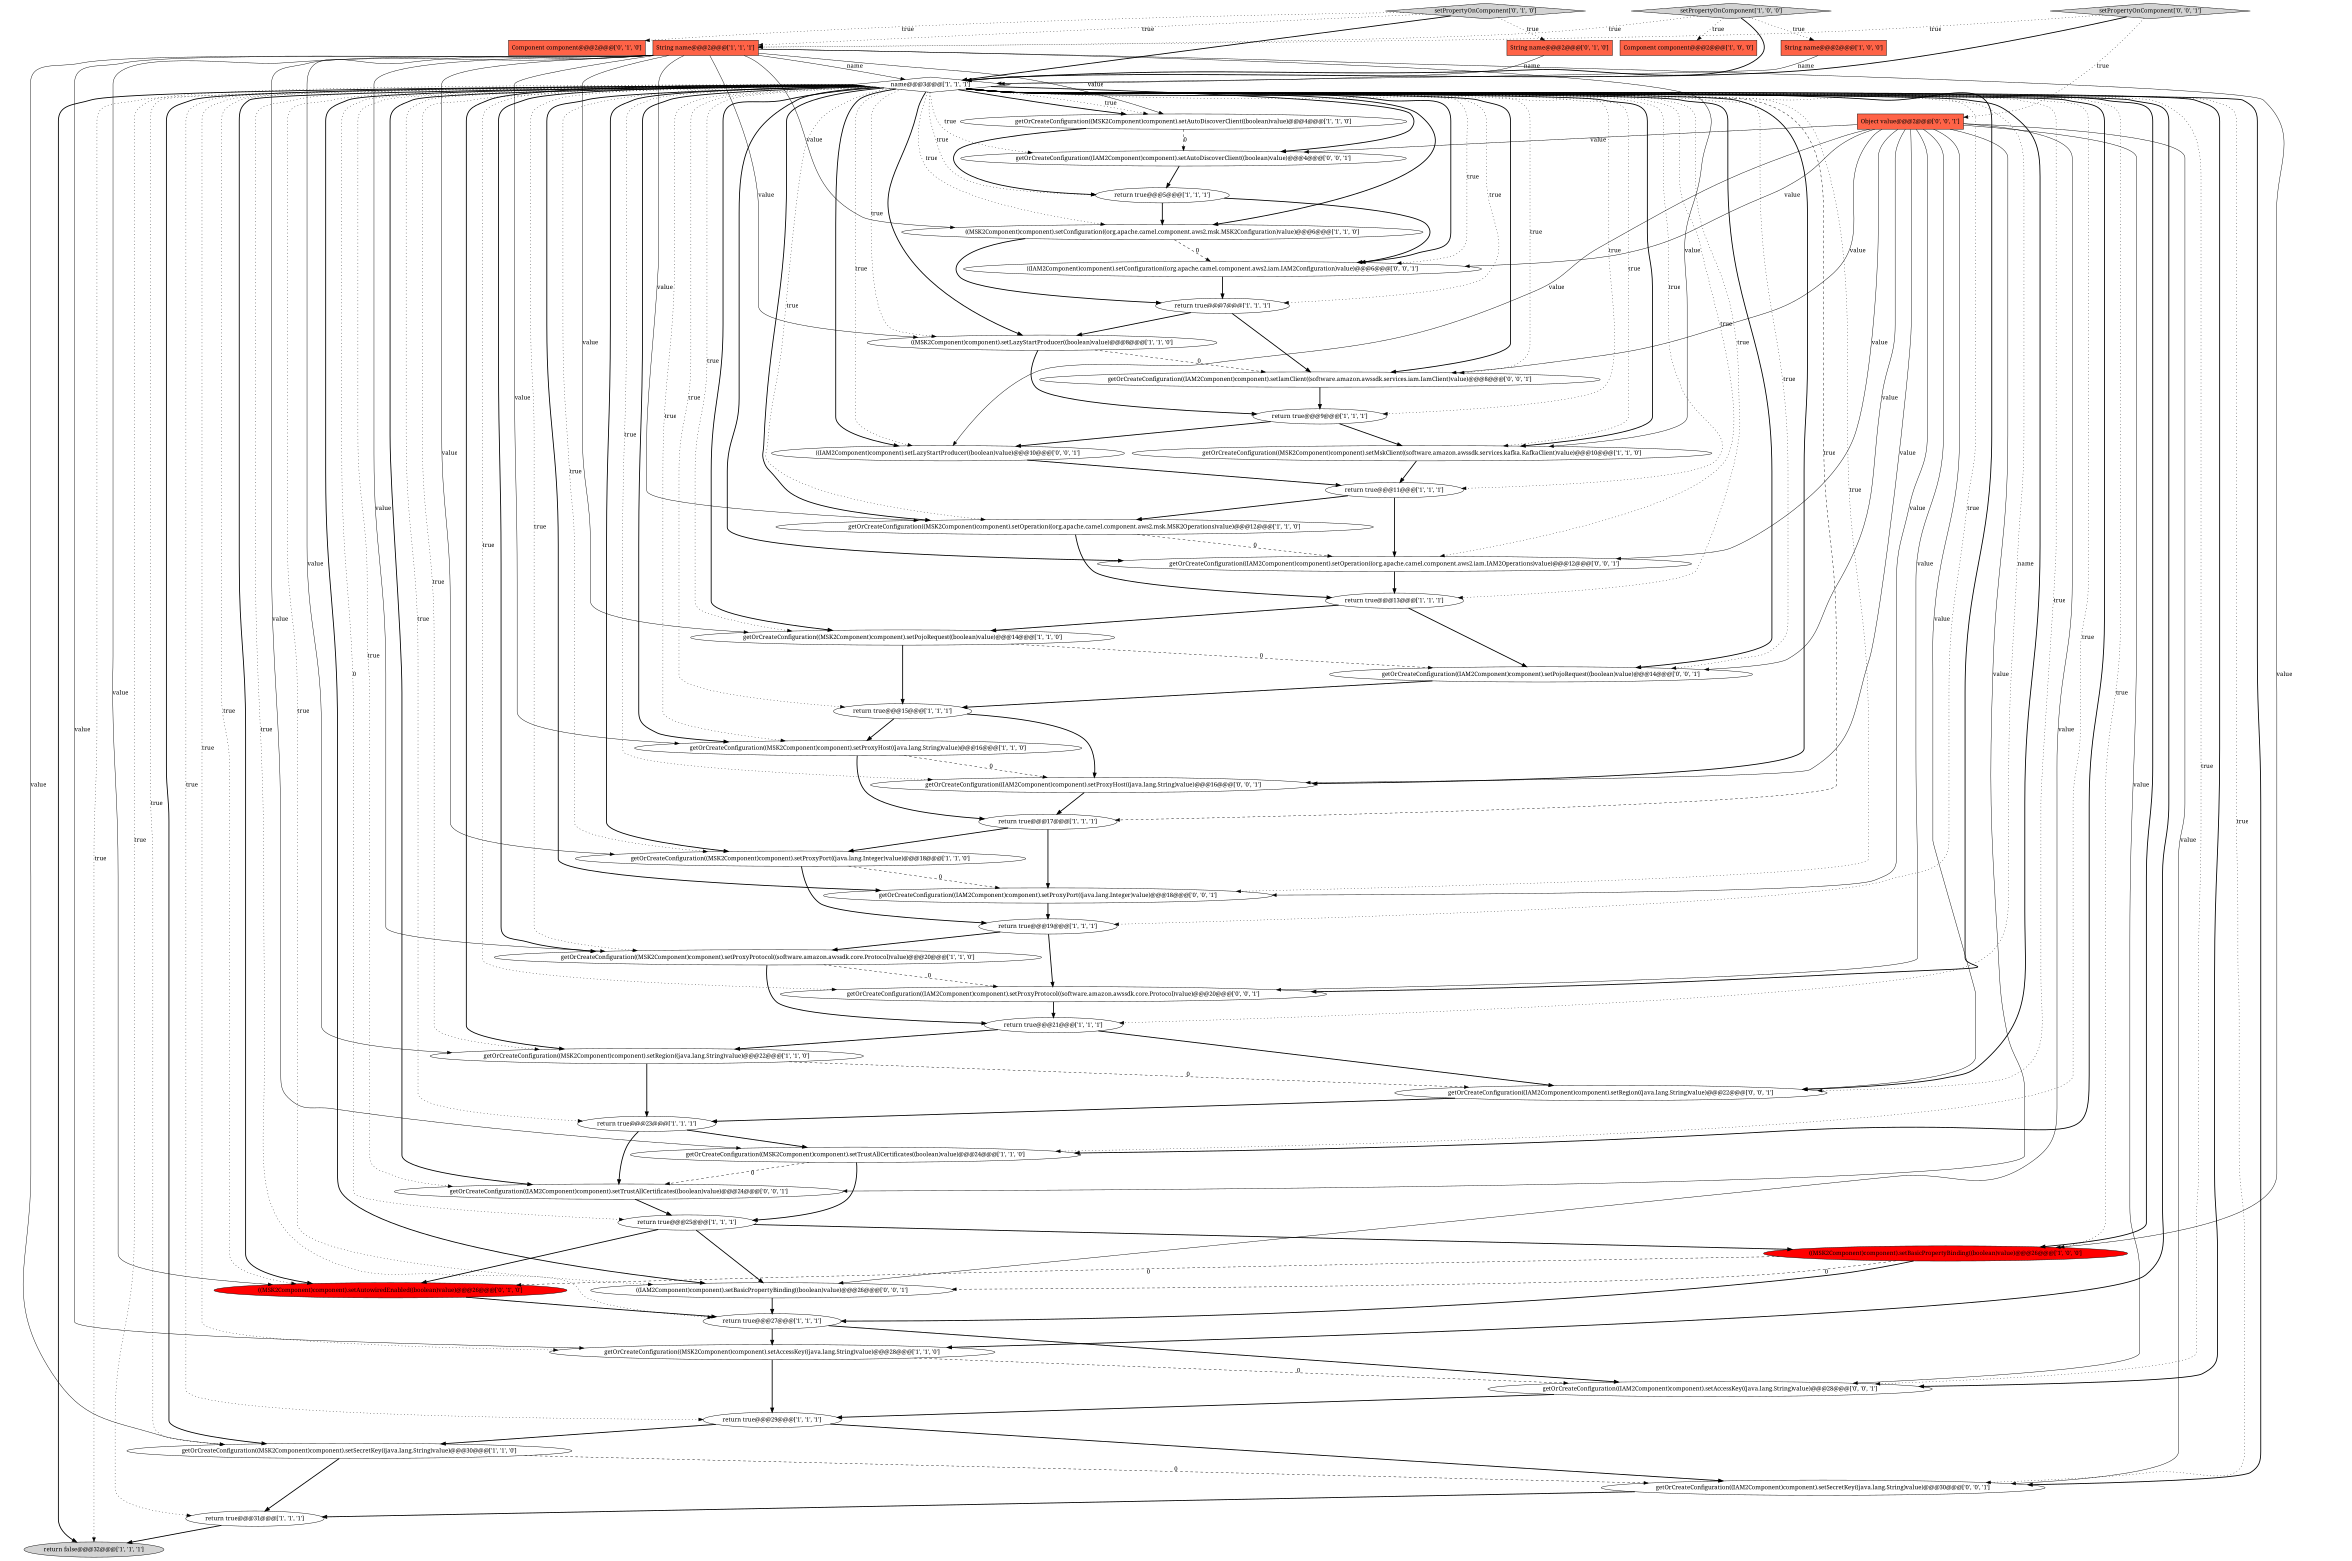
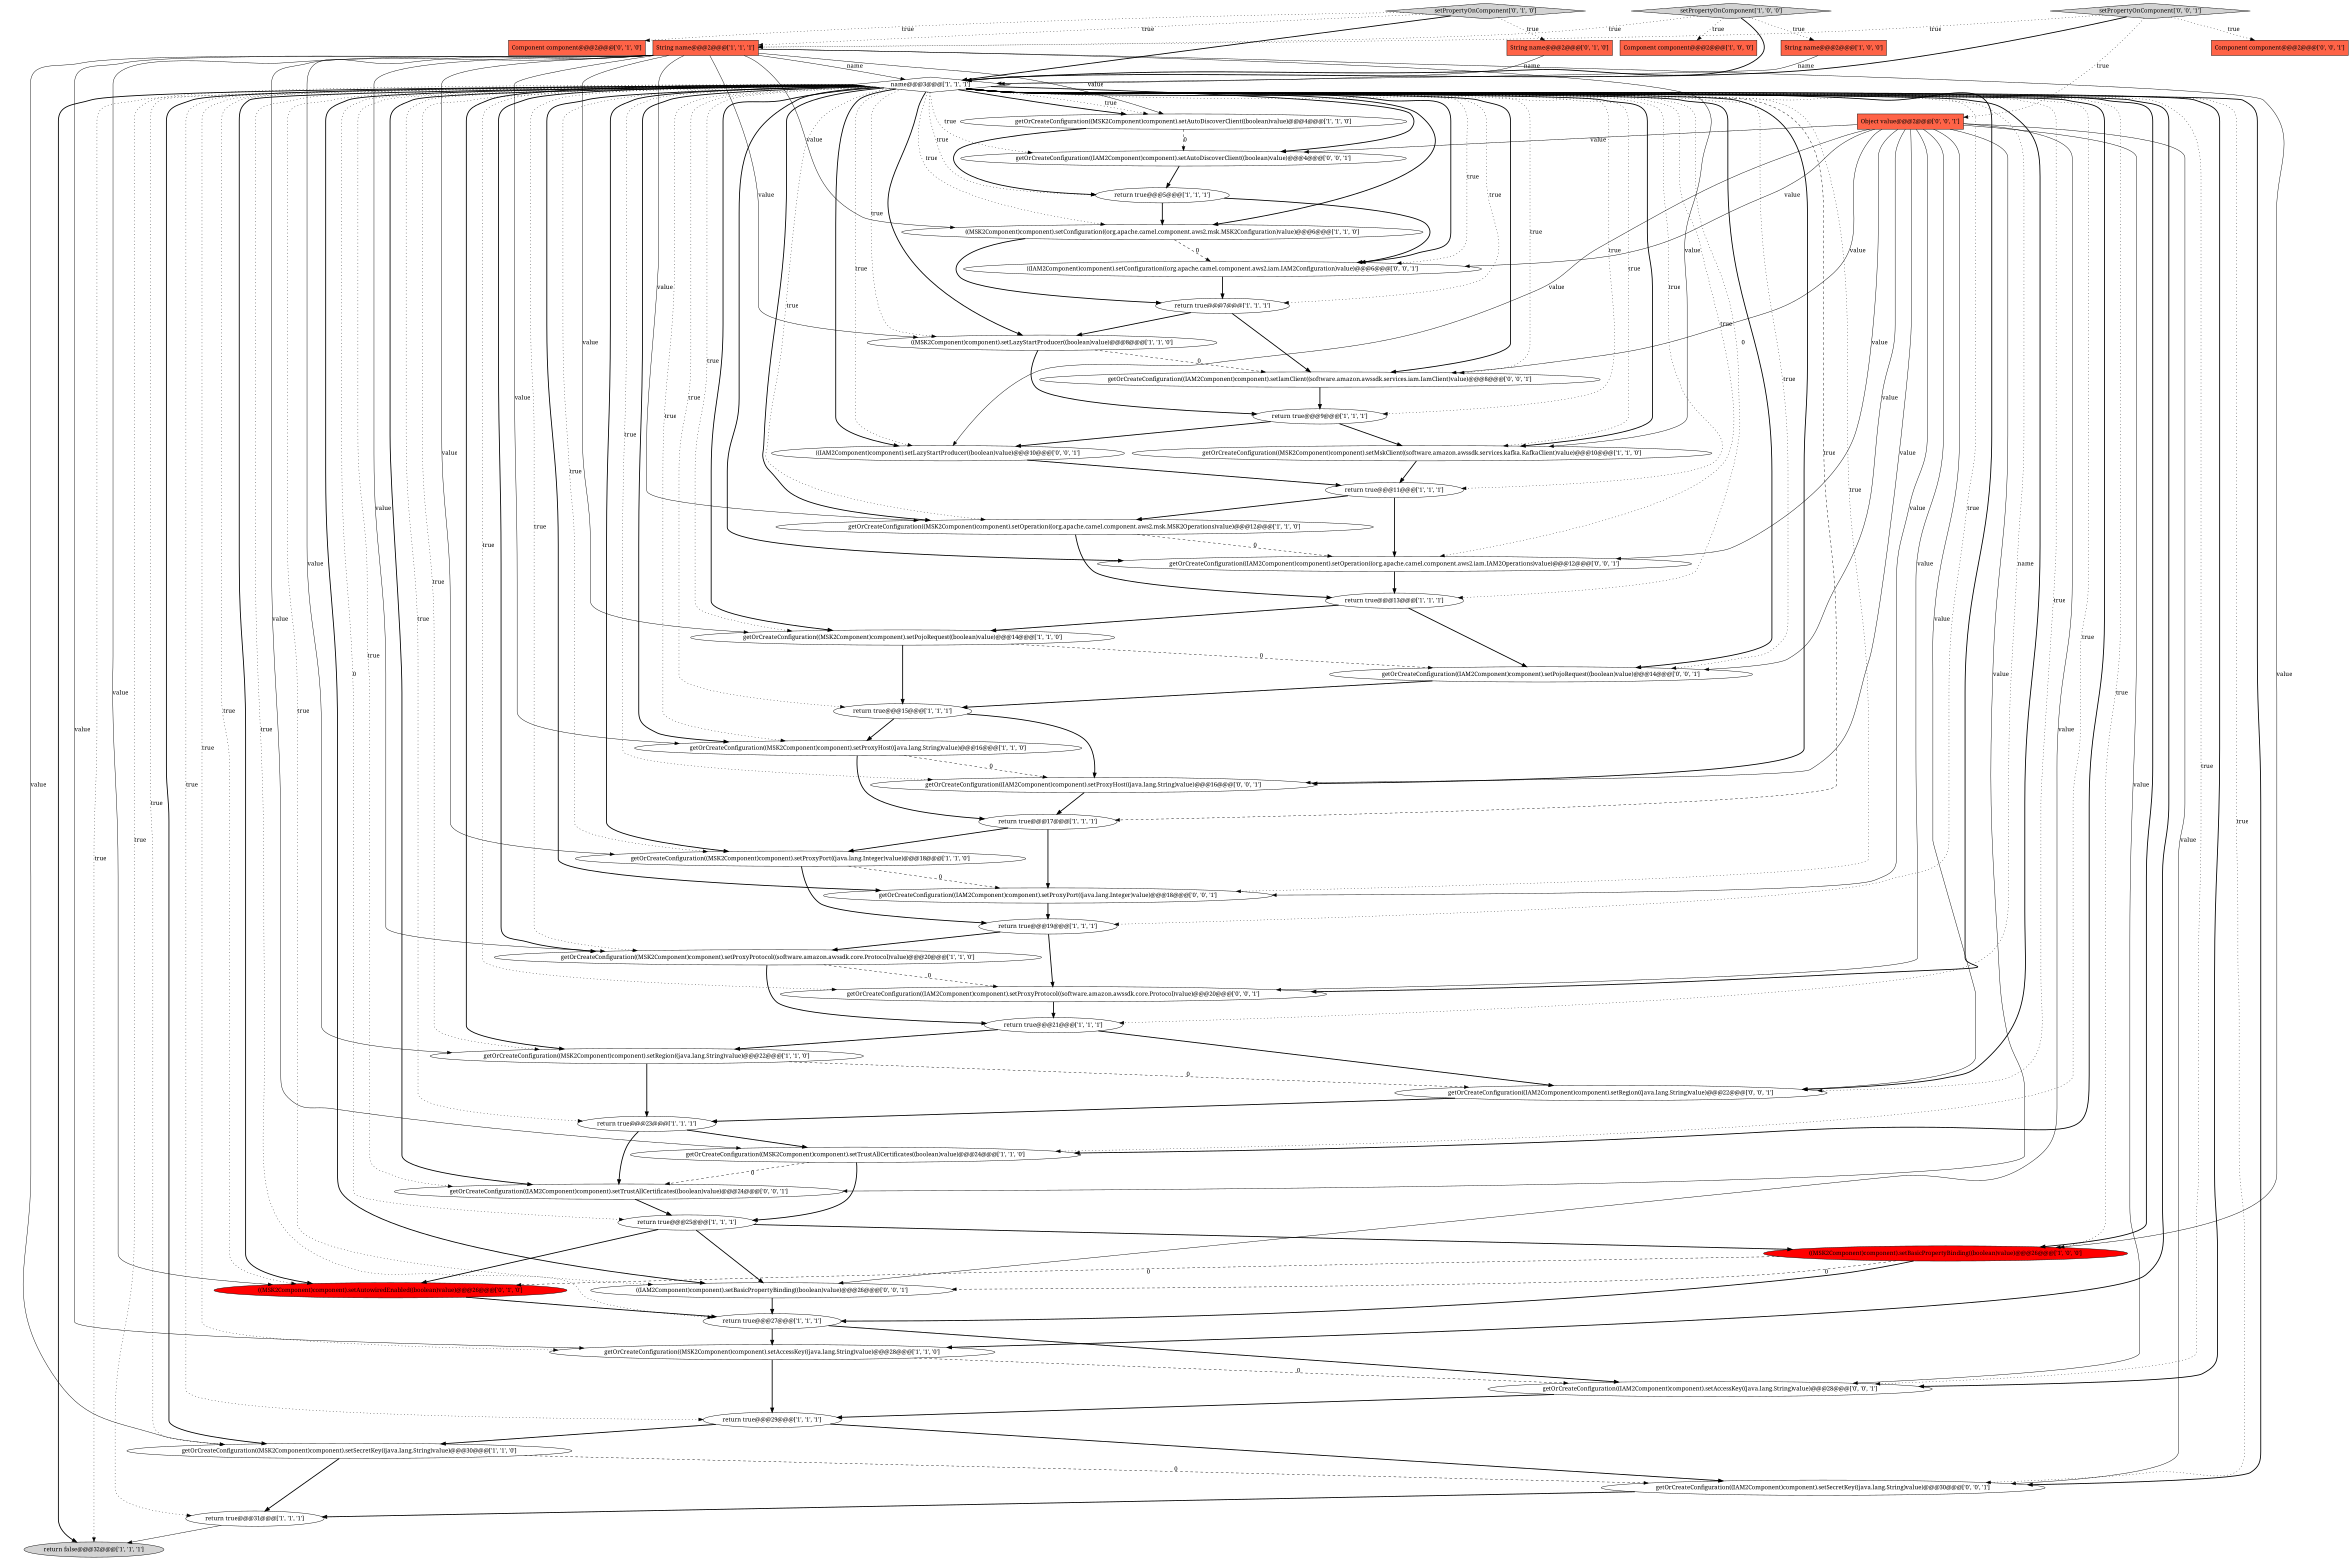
node "Component component@@@2@@@['0', '0', '1']": added
edge "name@@@3@@@['1', '1', '1']" -> "return true@@@13@@@['1', '1', '1']": label "true" -> "0"
edge "return true@@@31@@@['1', '1', '1']" -> "return false@@@32@@@['1', '1', '1']": style bold -> solid
